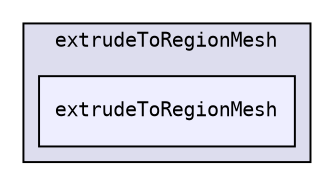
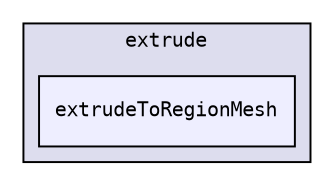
cluster "extrudeToRegionMesh": label "extrudeToRegionMesh" -> "extrude"
